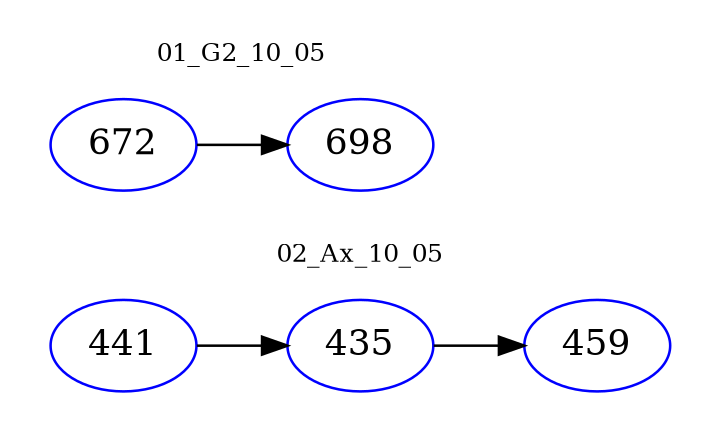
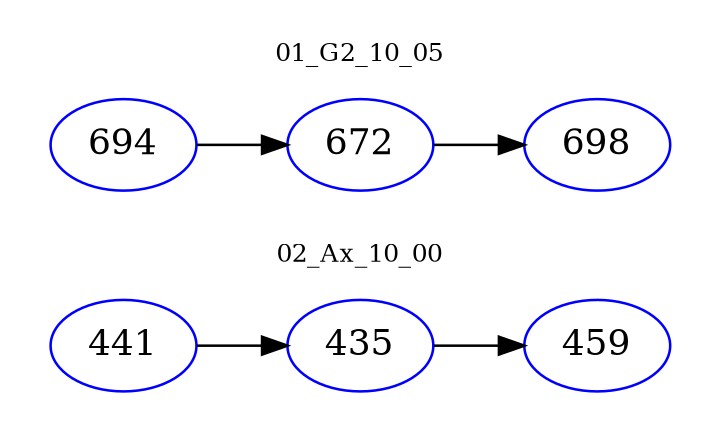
node "694": added
cluster "02_Ax_10_05": label "02_Ax_10_05" -> "02_Ax_10_00"
